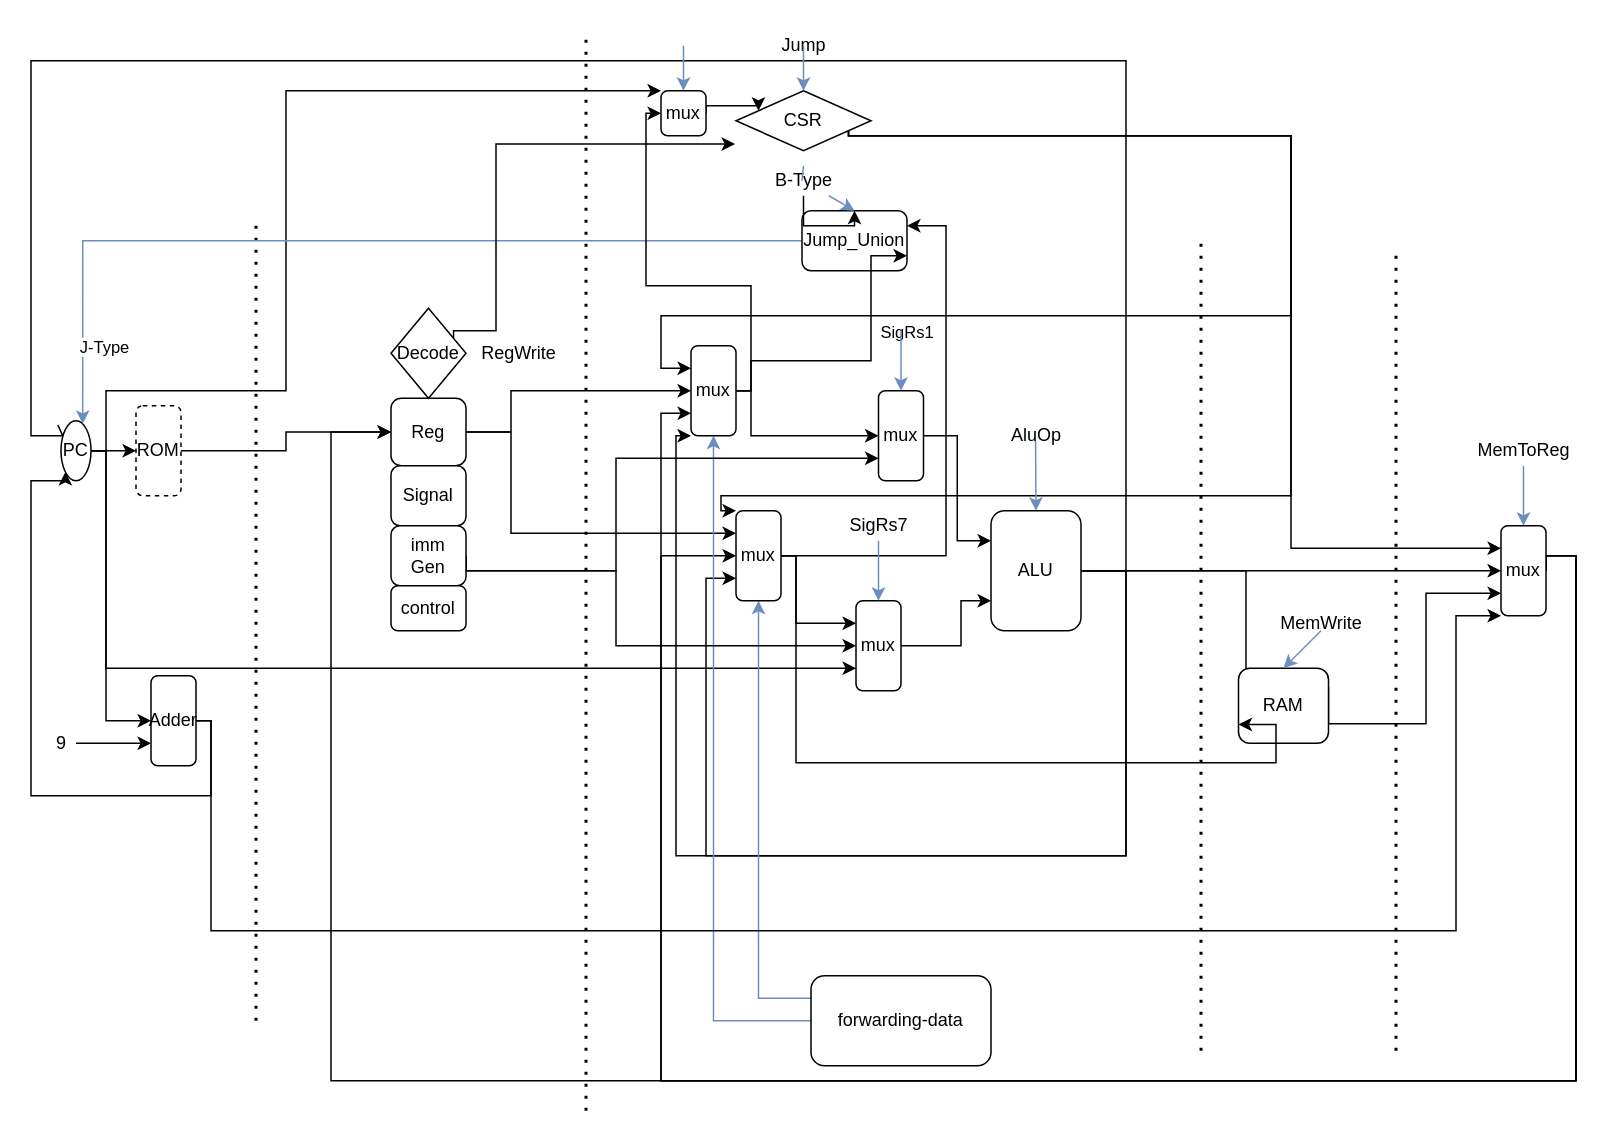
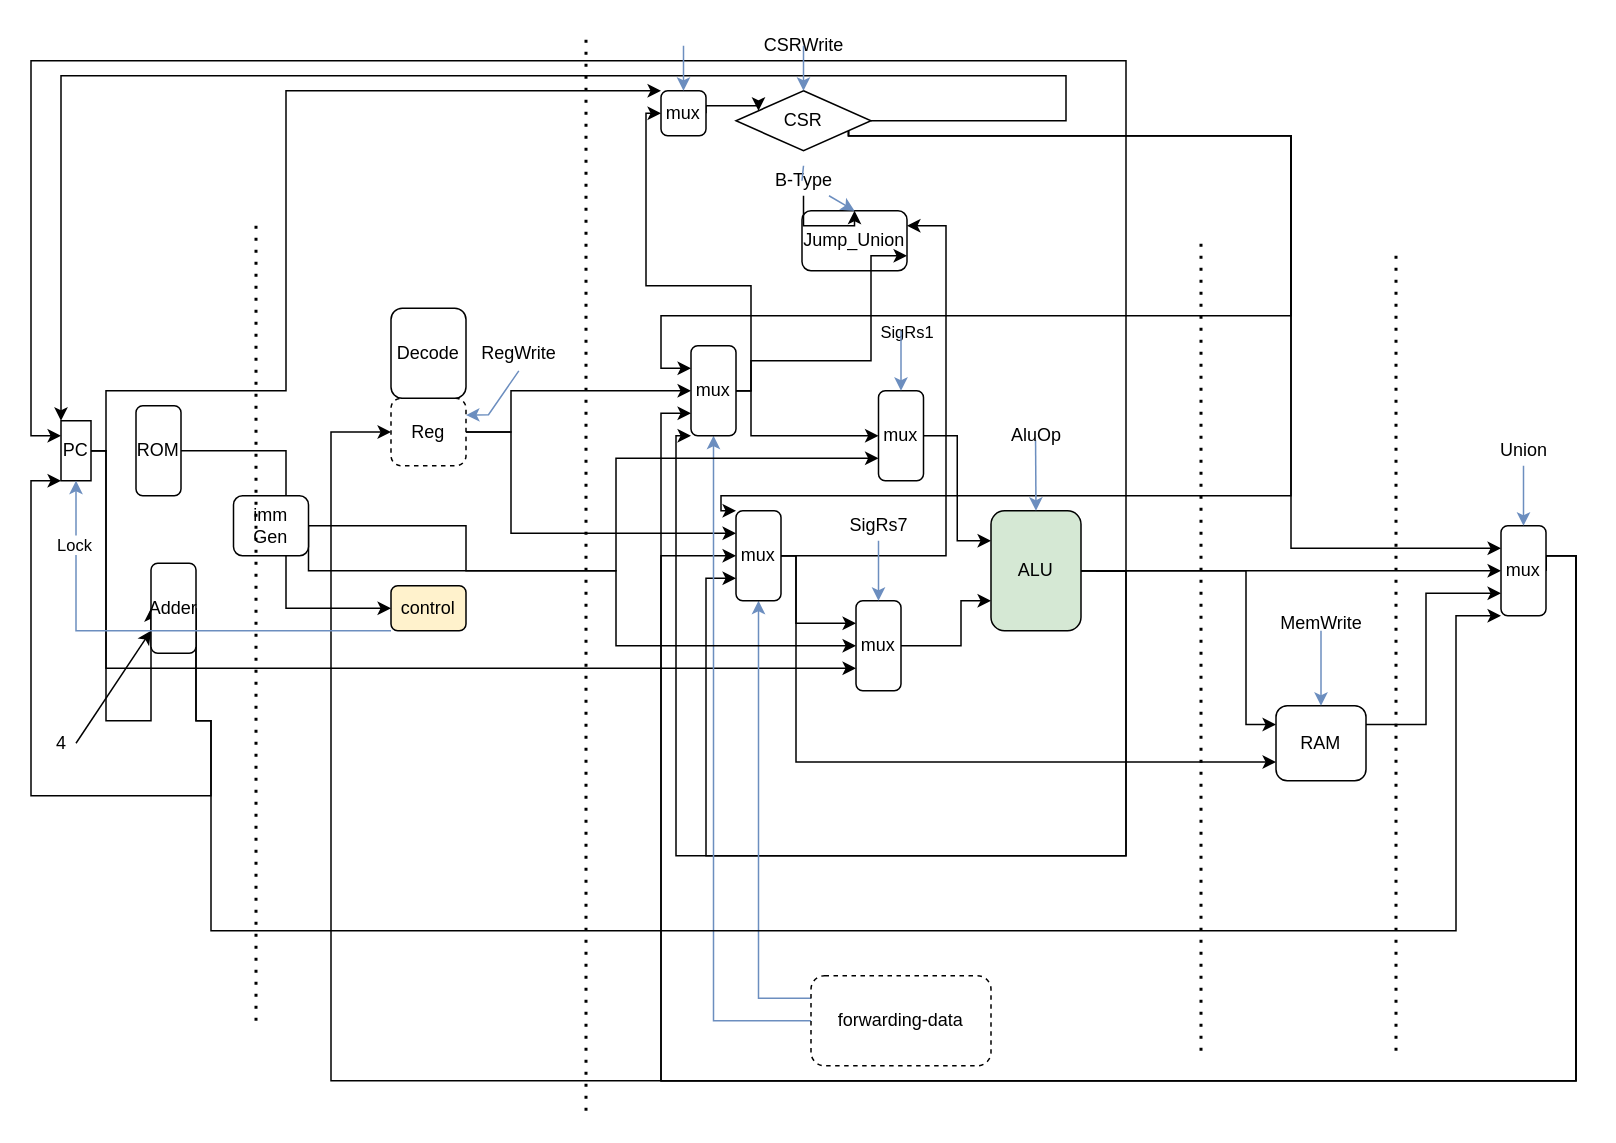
node "Jump": label "Jump" -> "CSRWrite"
edge "CSR" -> "PC": added
edge "Decode" -> "CSR": removed
edge "Jump_Union" -> "PC": removed, label "J-Type"
node "Decode": shape diamond -> rounded rectangle
edge "RegWrite" -> "Reg": added
edge "ROM" -> "Reg": now "ROM" -> "control"
node "Reg": style solid -> dashed
edge "ALU" -> "PC": arrowhead open -> classic
node "PC": shape ellipse -> rectangle
edge "PC" -> "ROM": removed
node "ROM": style dashed -> solid
node "MemToReg": label "MemToReg" -> "Union"
node "Signal": removed
node "imm Gen": moved (428, 556) -> (271, 526)
node "ALU": fillcolor #ffffff -> #d5e8d4
node "control": fillcolor #ffffff -> #fff2cc
edge "control" -> "PC": added, label "Lock"
node "RAM": moved (1283, 706) -> (1321, 743)
node "Adder": moved (173, 721) -> (173, 608)
node "9": label "9" -> "4"
node "forwarding-data": style solid -> dashed
